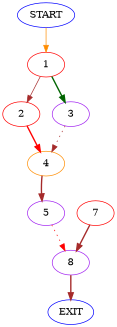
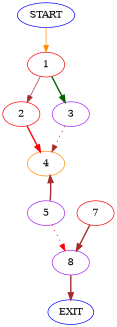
edge "4" -> "5": reversed
